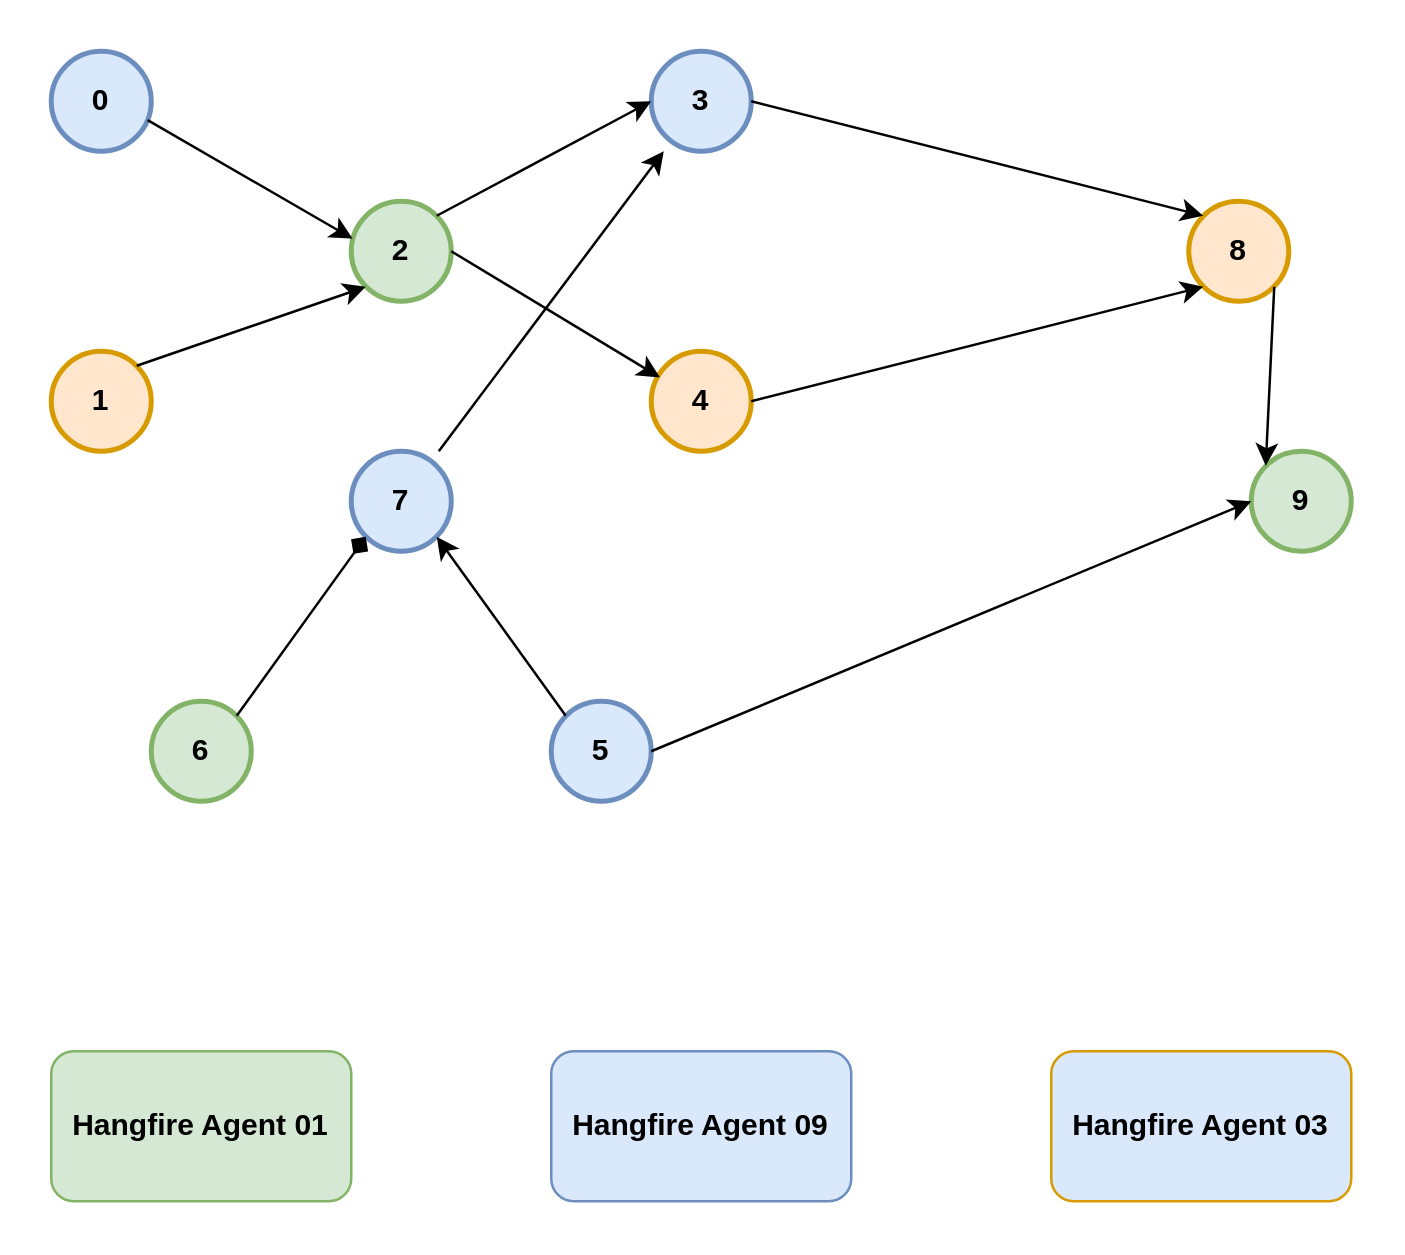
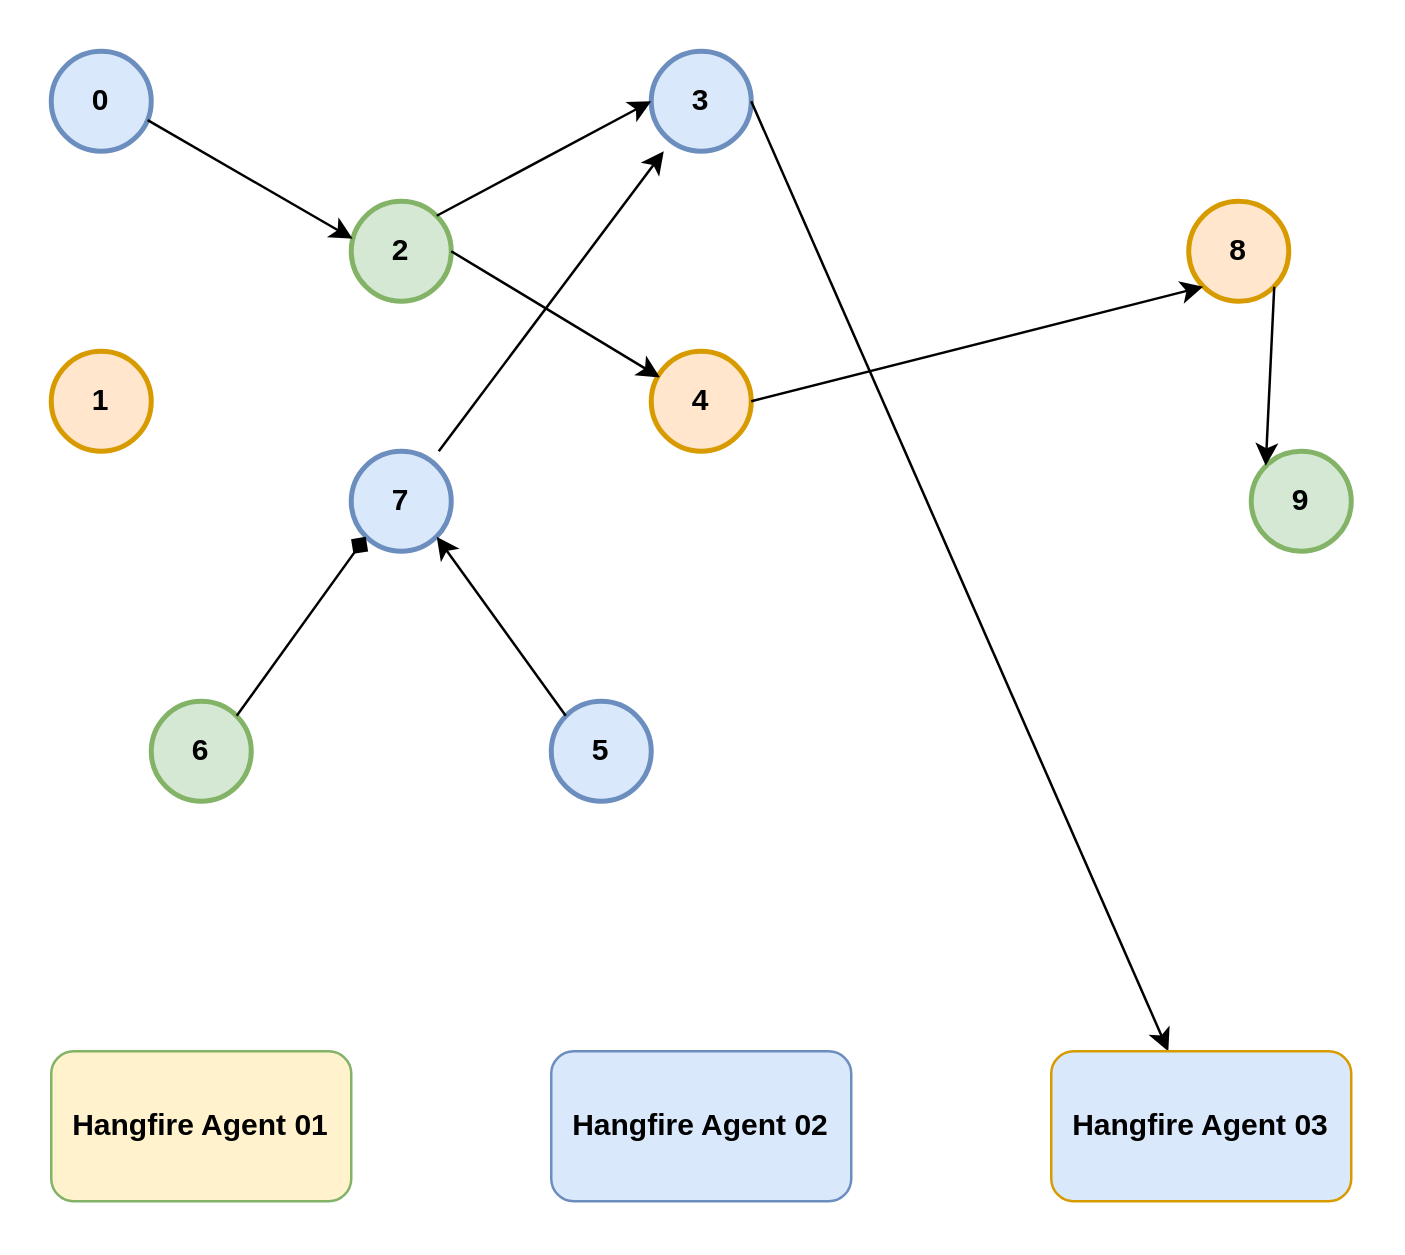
edge "3" -> "8": now "3" -> "Hangfire Agent 03"
edge "1" -> "2": removed
edge "5" -> "9": removed
node "Hangfire Agent 01": fillcolor #d5e8d4 -> #fff2cc
node "Hangfire Agent 09": label "Hangfire Agent 09" -> "Hangfire Agent 02"
